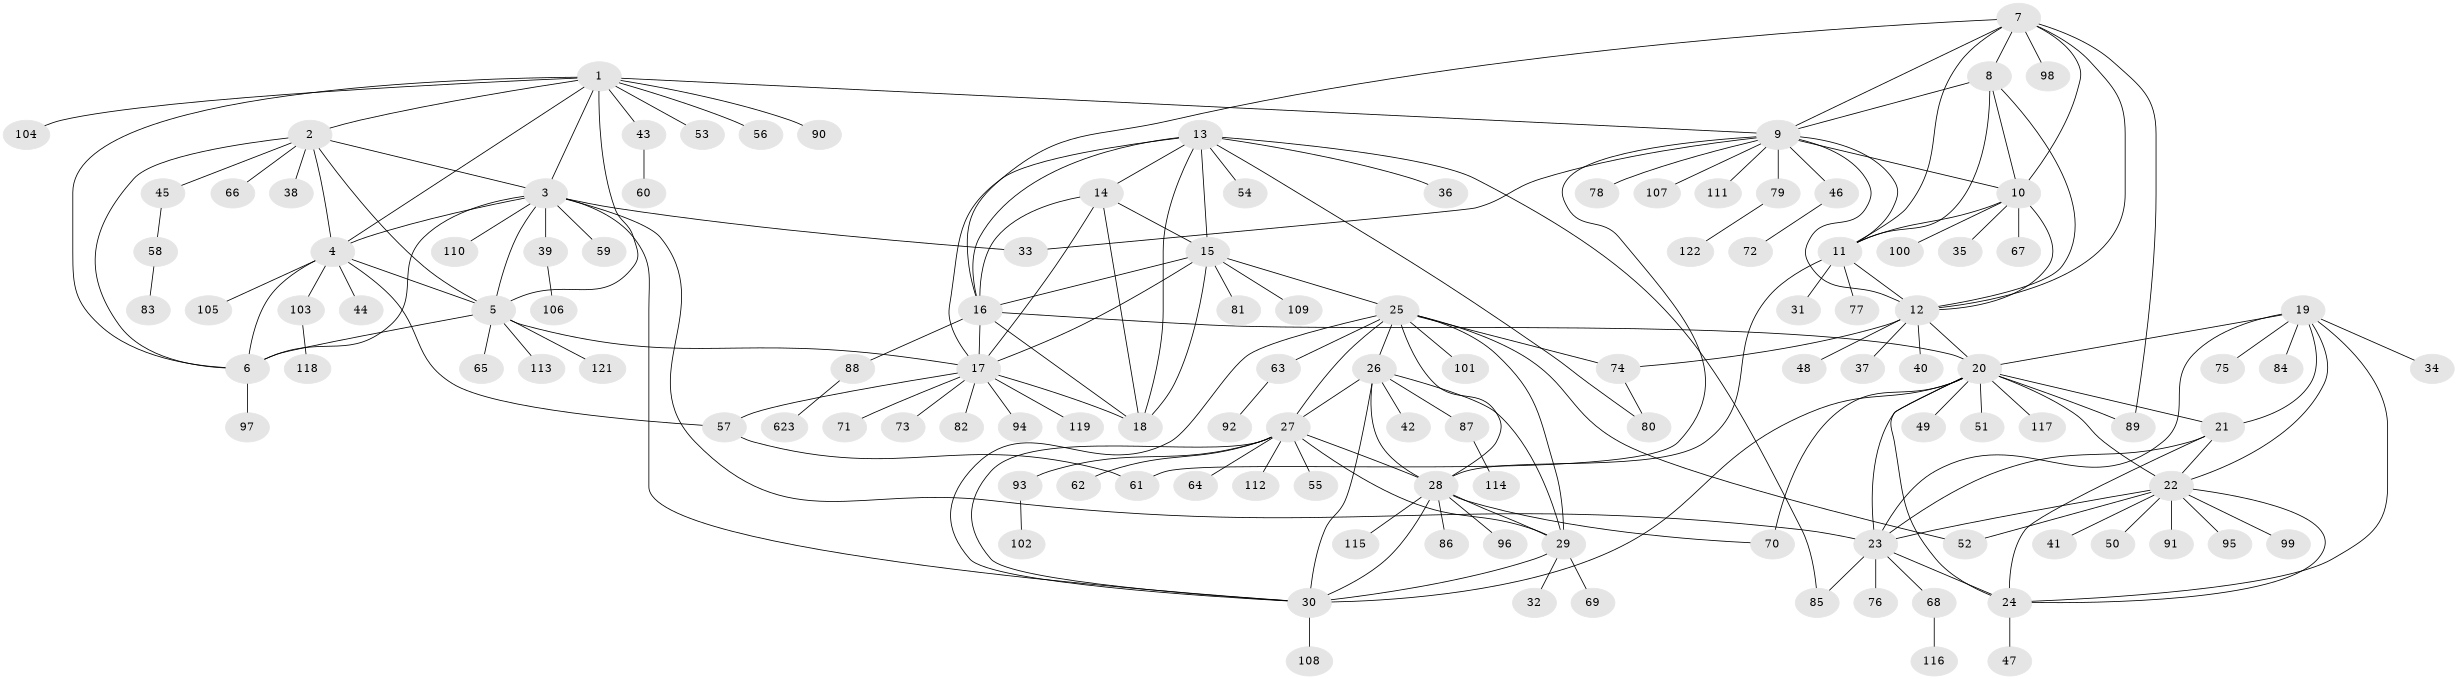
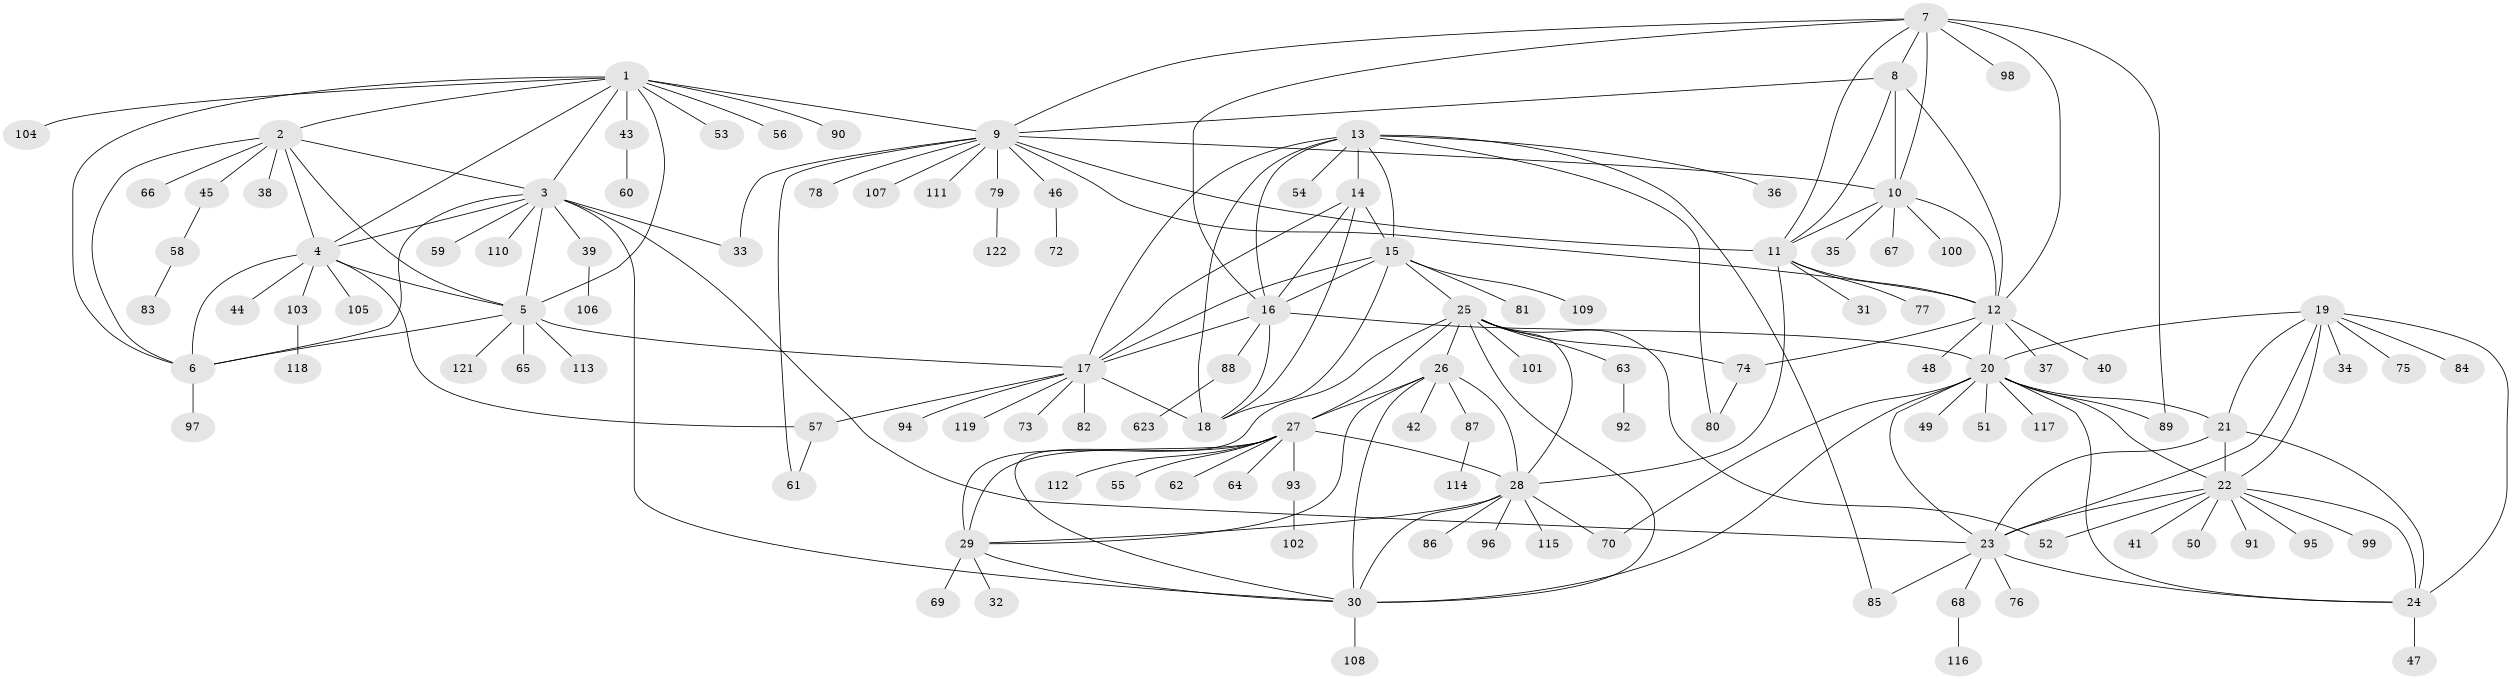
node "71": removed
